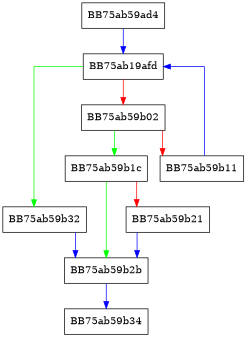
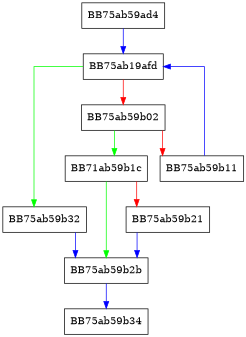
node "BB75ab59b1c": label "BB75ab59b1c" -> "BB71ab59b1c"
